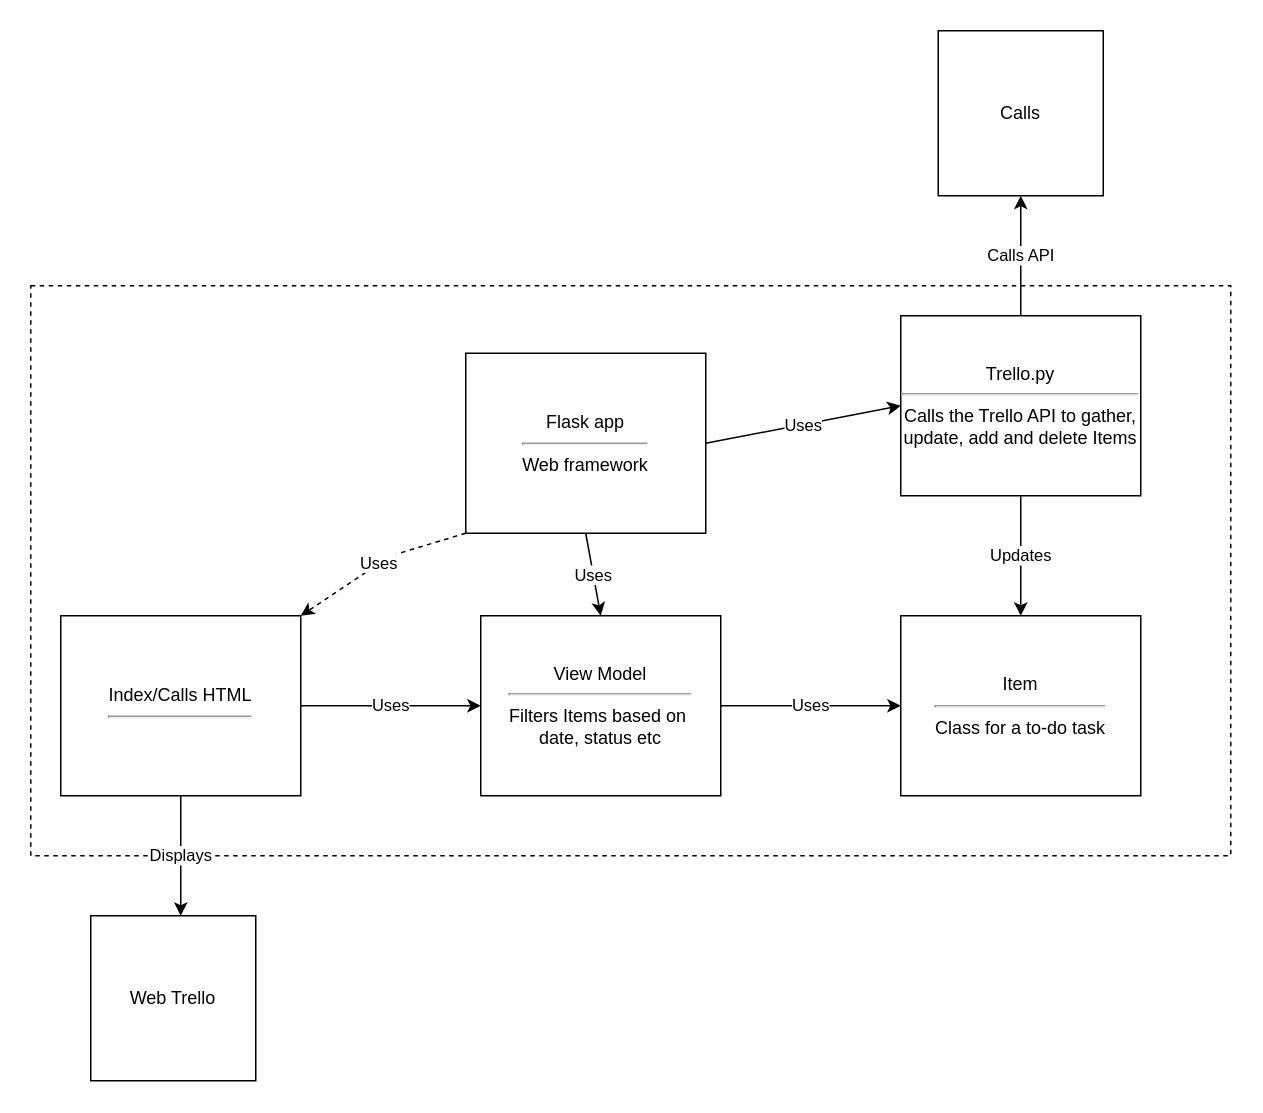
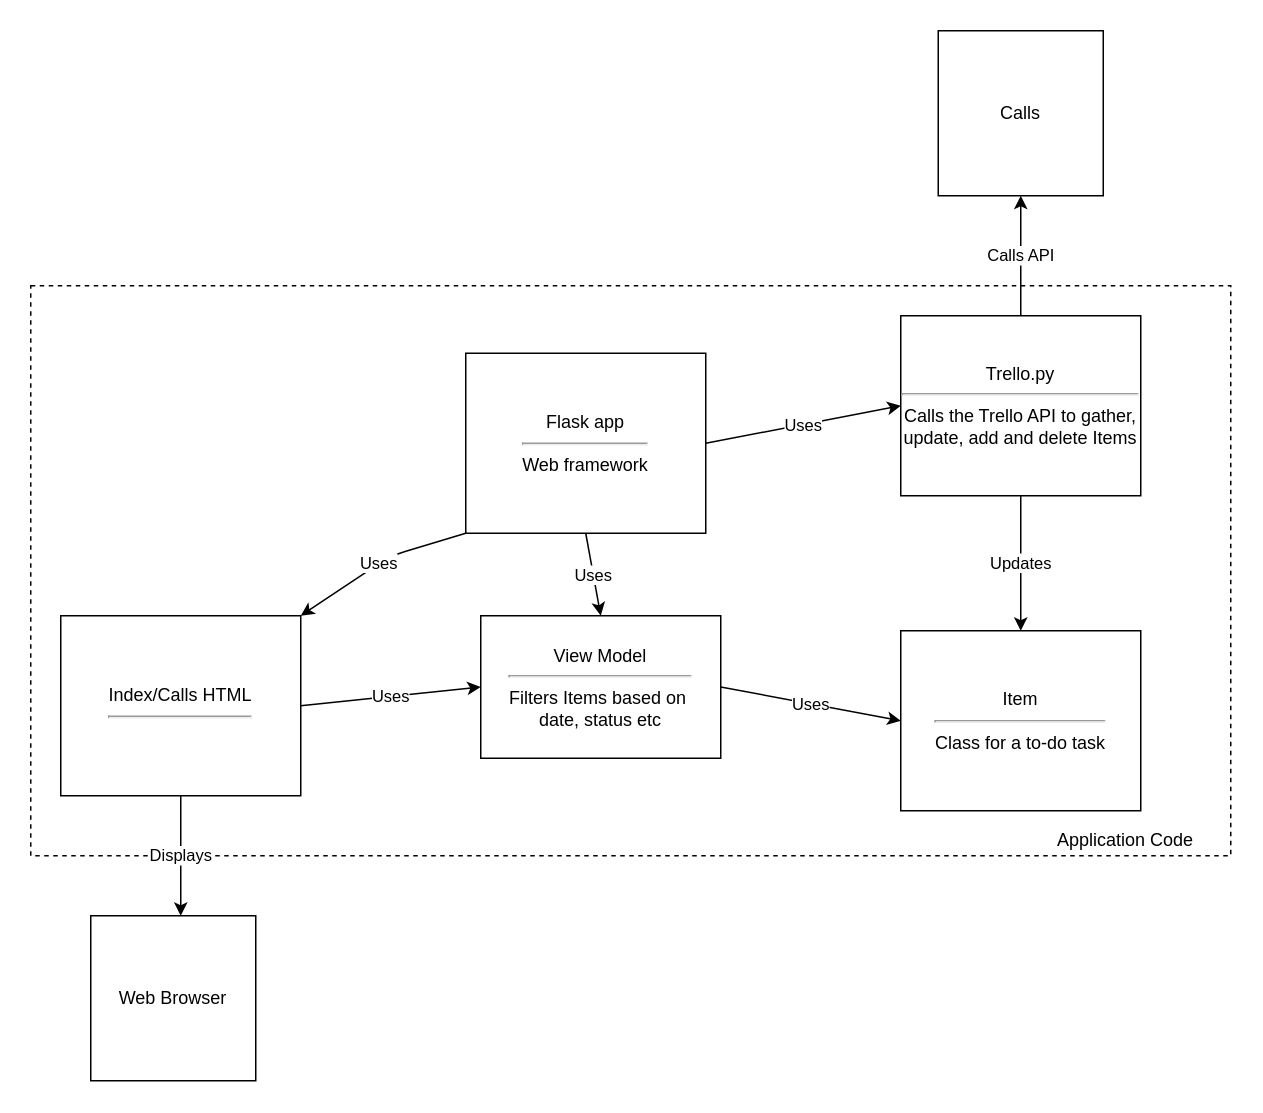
edge "Flask app Web framework" -> "Index/Calls HTML": style dashed -> solid
node "View Model Filters Items based on date, status etc": size 240x180 -> 240x143
node "Item Class for a to-do task": moved (1021, 706) -> (1021, 721)
node "Application Code": added
node "Web Trello": label "Web Trello" -> "Web Browser"
